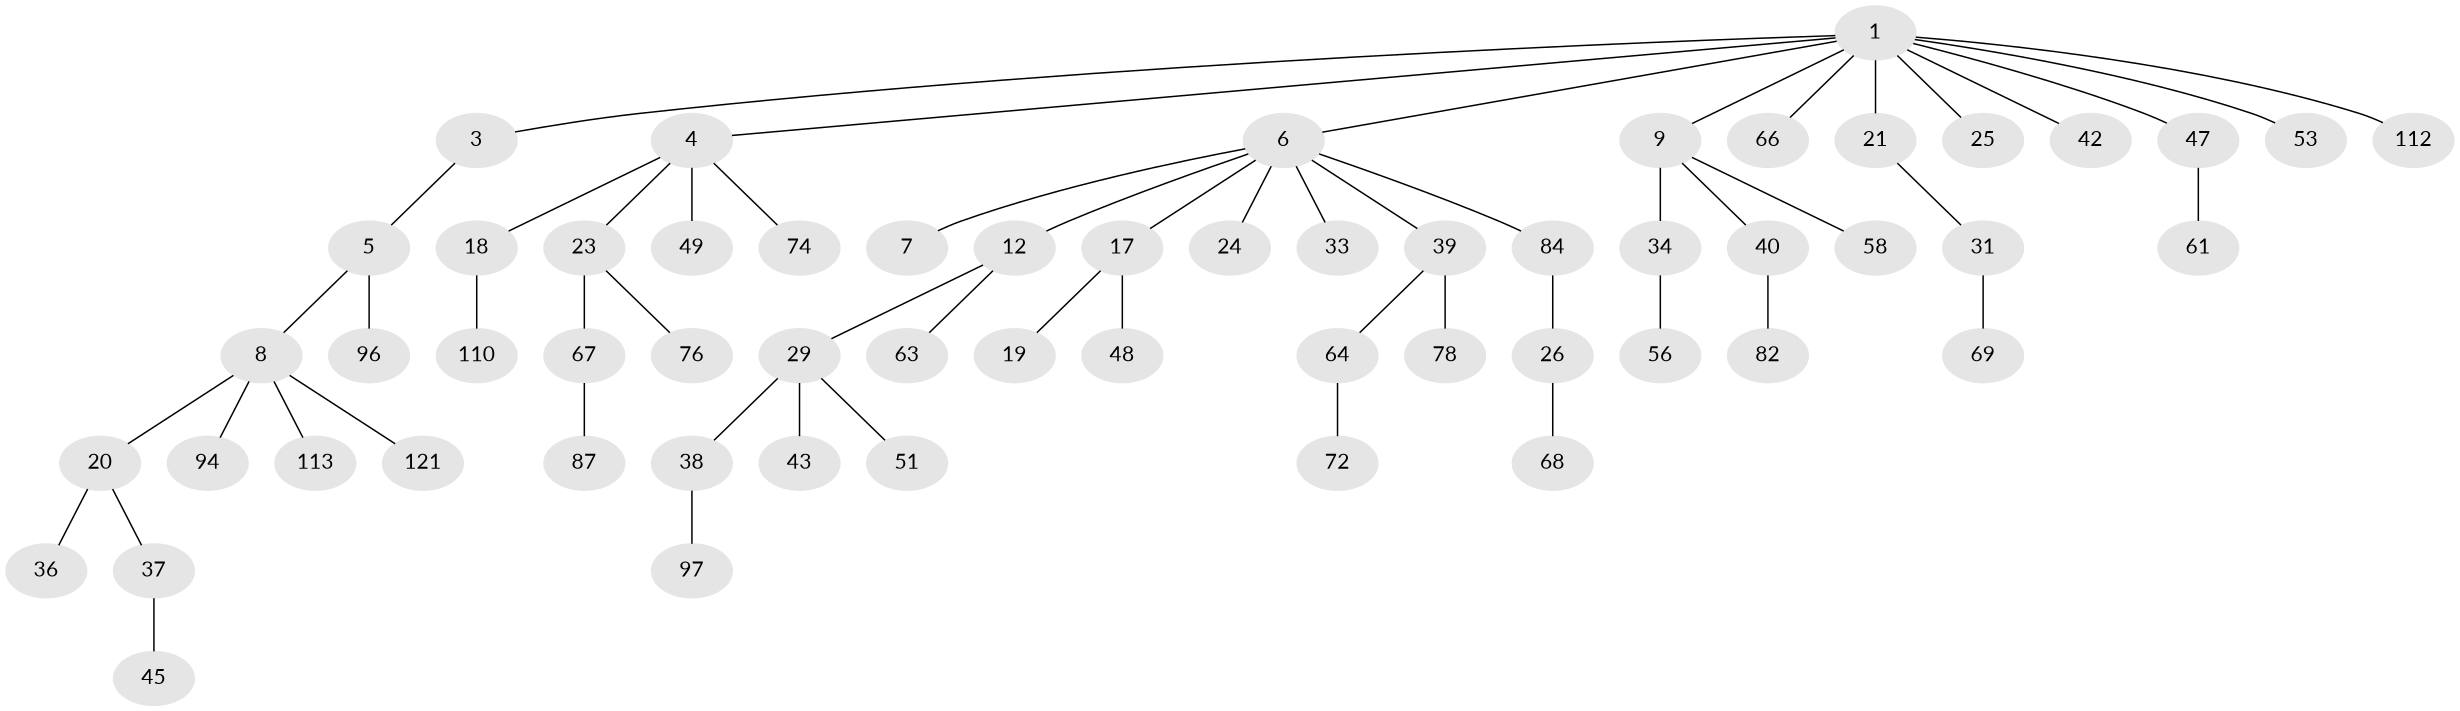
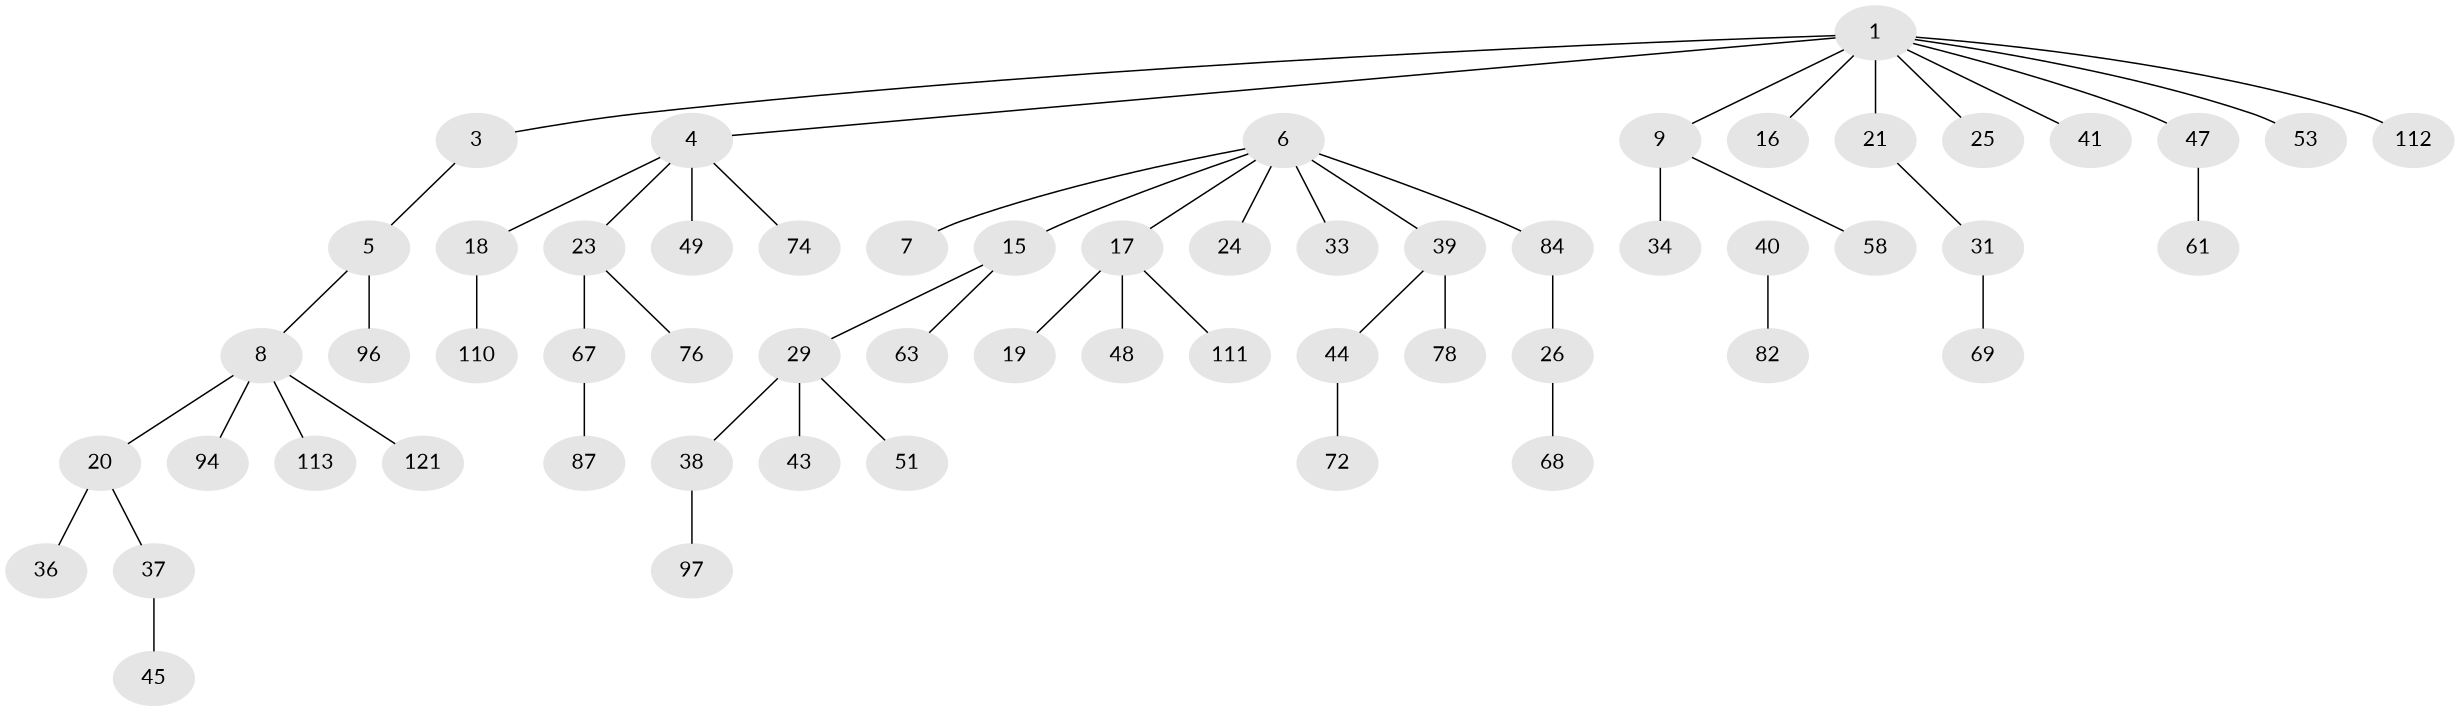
edge "1" -- "6": removed
node "66": label "66" -> "16"
node "42": label "42" -> "41"
edge "9" -- "40": removed
node "12": label "12" -> "15"
node "111": added
node "64": label "64" -> "44"
node "56": removed
